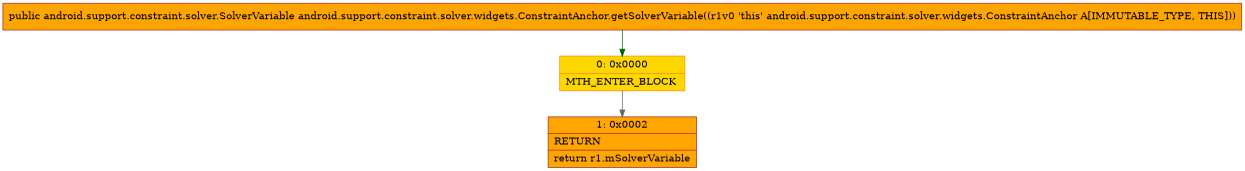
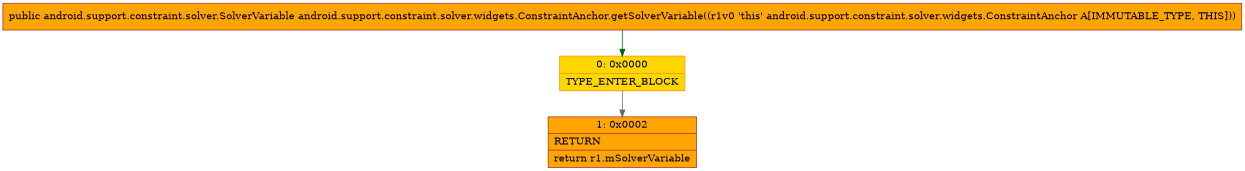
node "0: 0x0000": text "MTH_ENTER_BLOCK" -> "TYPE_ENTER_BLOCK"
